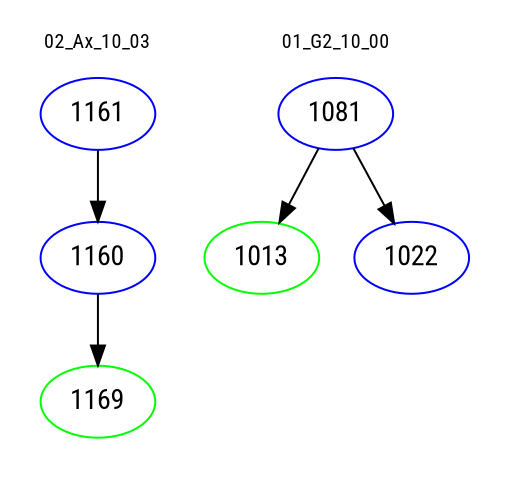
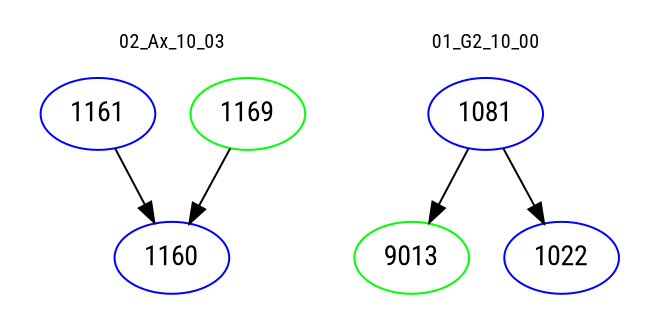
node "1013": label "1013" -> "9013"
edge "1160" -> "1169": reversed
